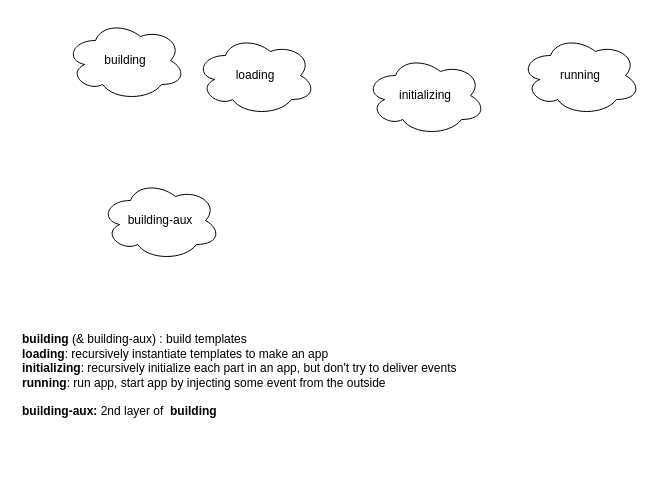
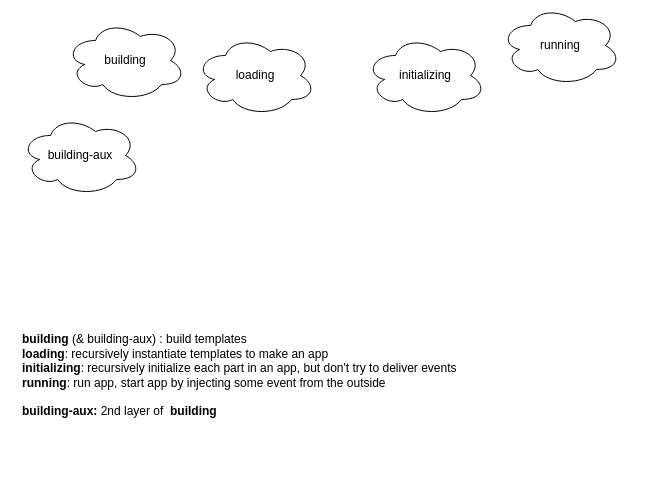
node "running": moved (581, 76) -> (561, 46)
node "initializing": moved (426, 96) -> (426, 76)
node "building-aux": moved (161, 221) -> (81, 156)
